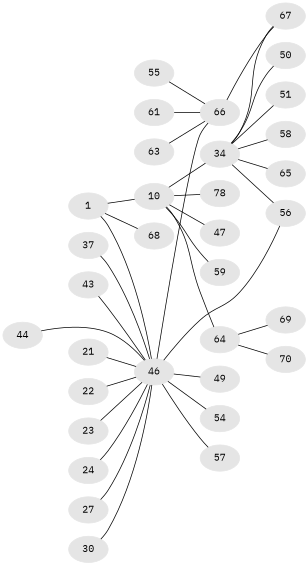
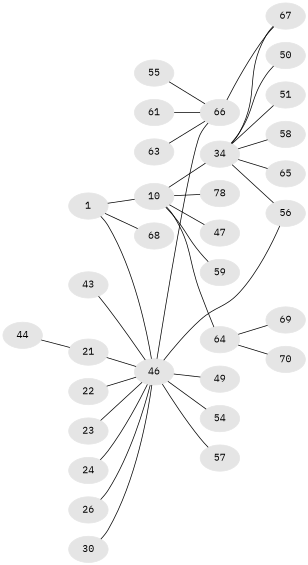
node "37": removed
edge "44" -- "46": now "44" -- "21"
node "27": label "27" -> "26"
